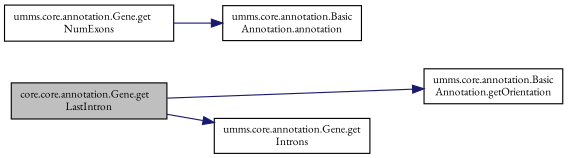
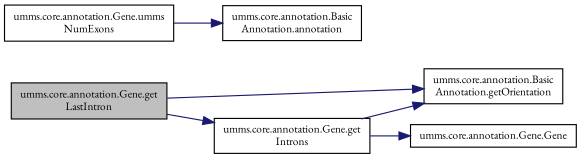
node "umms.core.annotation.Gene.get NumExons": label "umms.core.annotation.Gene.get NumExons" -> "umms.core.annotation.Gene.umms NumExons"
node "core.core.annotation.Gene.get LastIntron": label "core.core.annotation.Gene.get LastIntron" -> "umms.core.annotation.Gene.get LastIntron"
edge "umms.core.annotation.Gene.get Introns" -> "umms.core.annotation.Basic Annotation.getOrientation": added
node "umms.core.annotation.Gene.Gene": added
